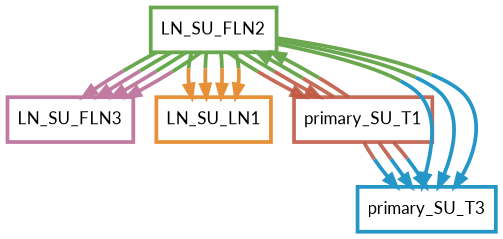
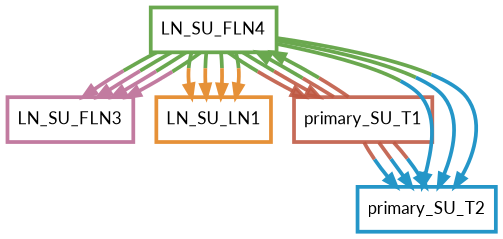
node "LN_SU_FLN2": label "LN_SU_FLN2" -> "LN_SU_FLN4"
node "primary_SU_T3": label "primary_SU_T3" -> "primary_SU_T2"
